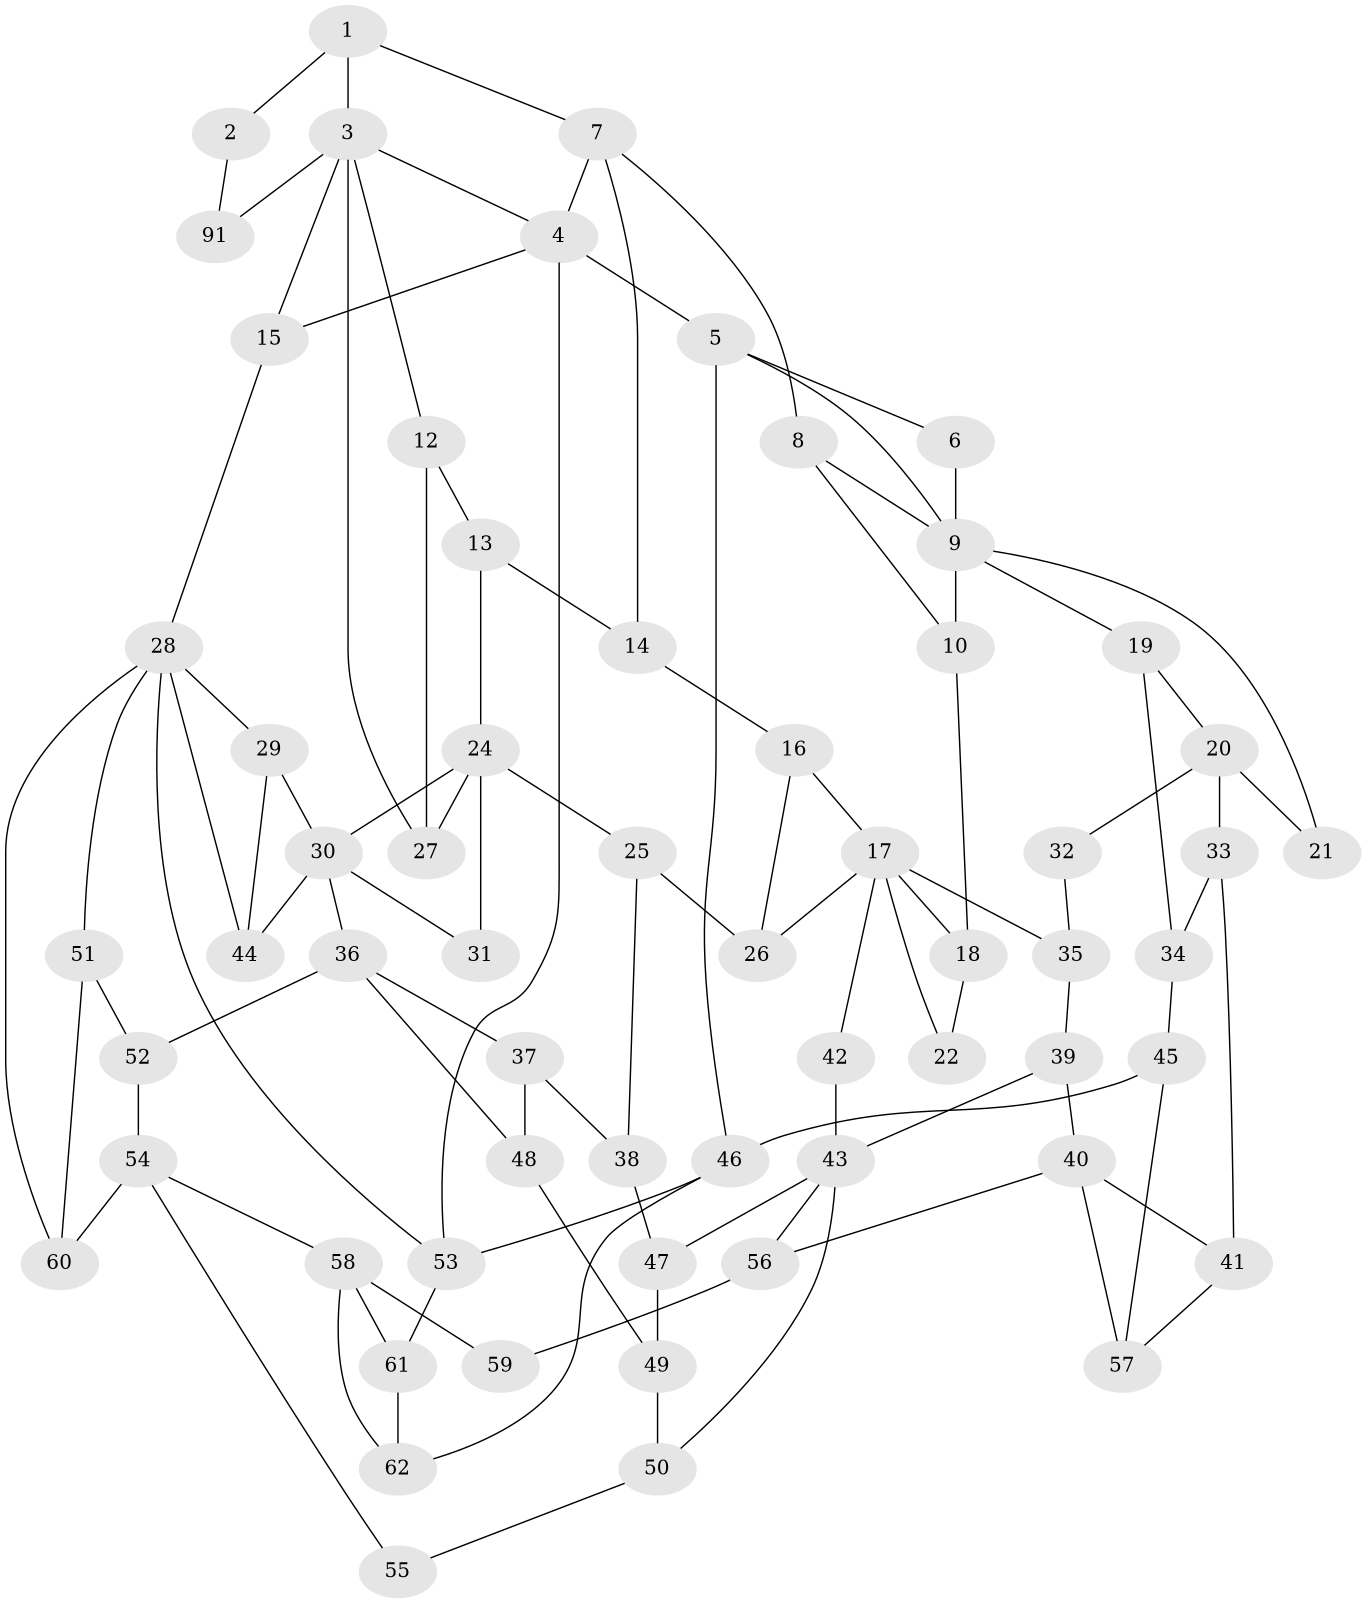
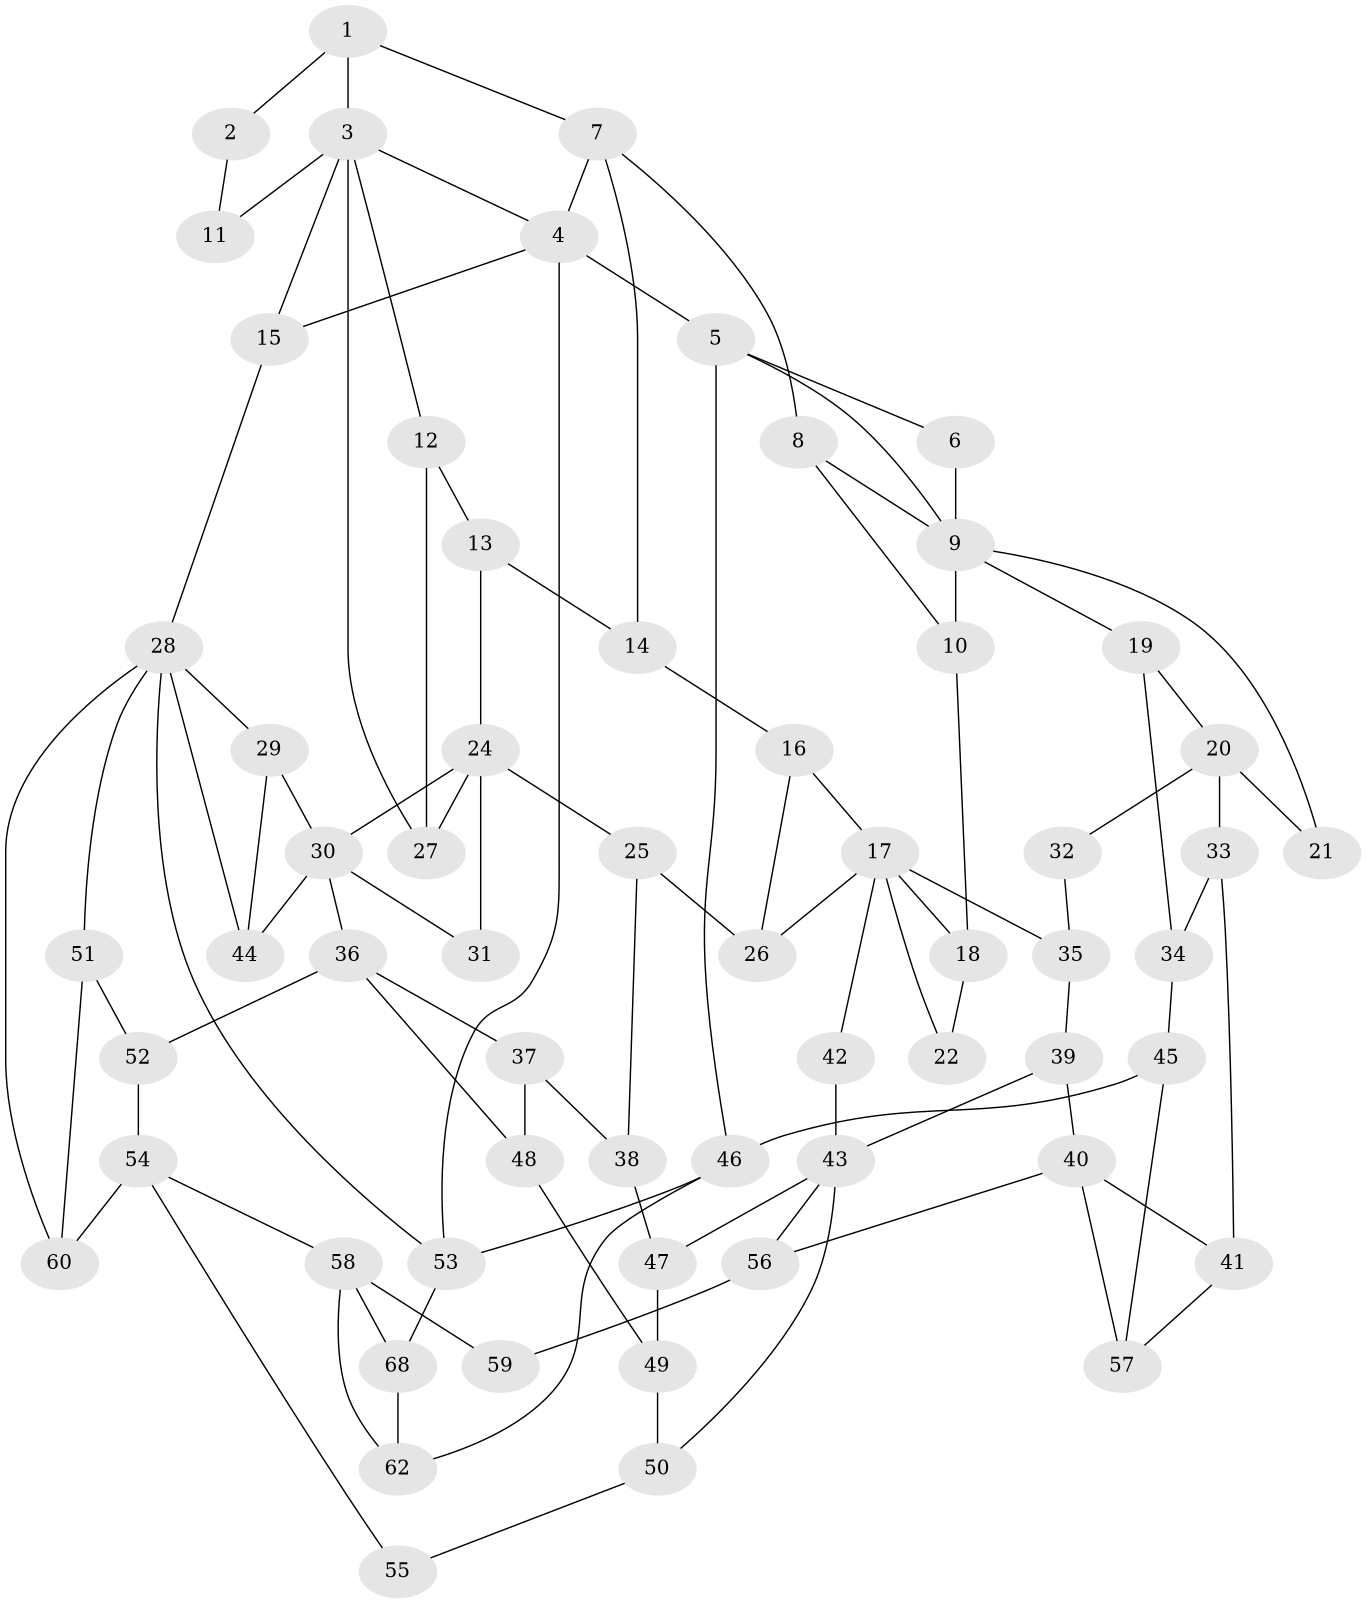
node "91": label "91" -> "11"
node "61": label "61" -> "68"
